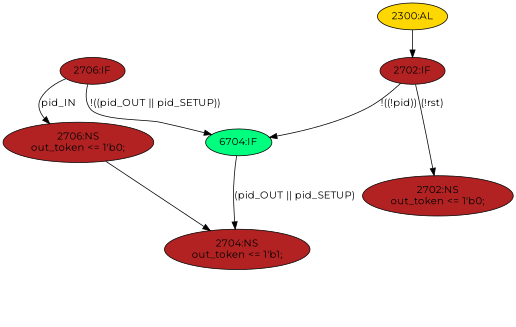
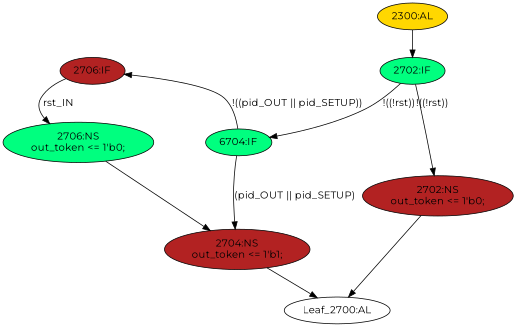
node "2702:IF": fillcolor firebrick -> springgreen
edge "2706:IF" -> "2706:NS out_token <= 1'b0;": label "pid_IN" -> "rst_IN"
edge "2702:IF" -> "6704:IF": label "!((!pid))" -> "!((!rst))"
edge "2702:IF" -> "2702:NS out_token <= 1'b0;": label "(!rst)" -> "!((!rst))"
edge "2706:IF" -> "6704:IF": reversed
node "2706:NS out_token <= 1'b0;": fillcolor firebrick -> springgreen
node "Leaf_2700:AL": added
